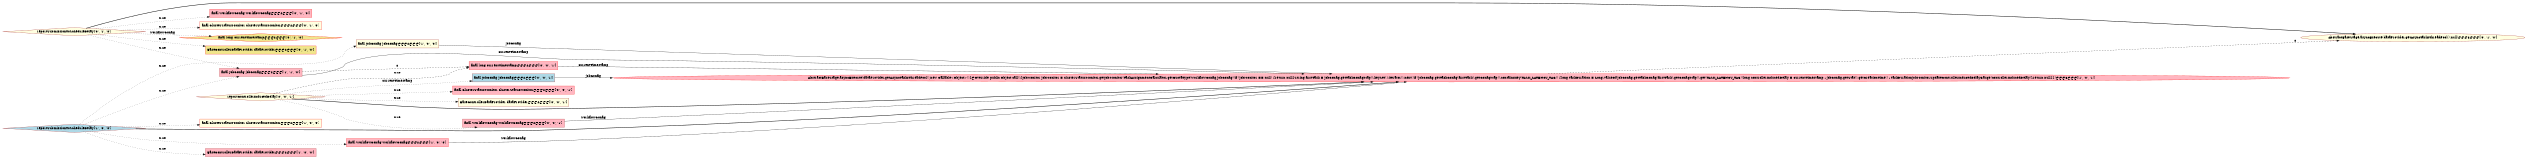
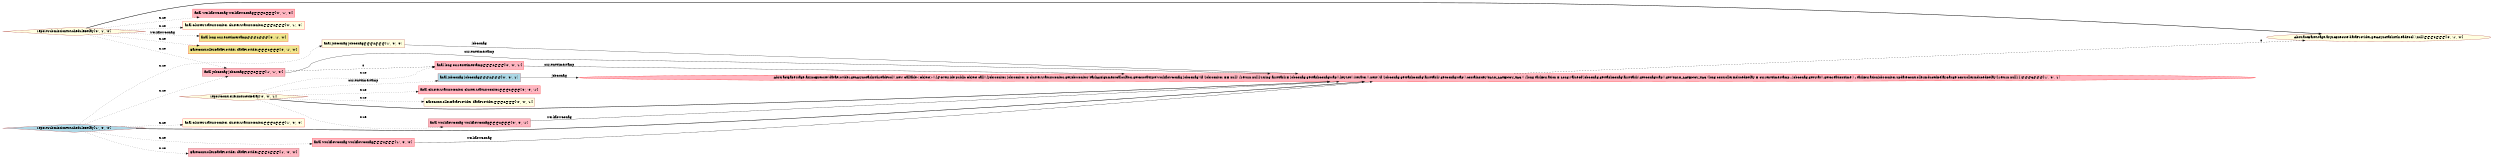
node "final long currentTimestamp@@@2@@@['0', '1', '0']": shape diamond -> box
edge "reportControllerInducedDelay['0', '0', '1']" -> "final long currentTimestamp@@@2@@@['0', '0', '1']": style dashed -> dotted
